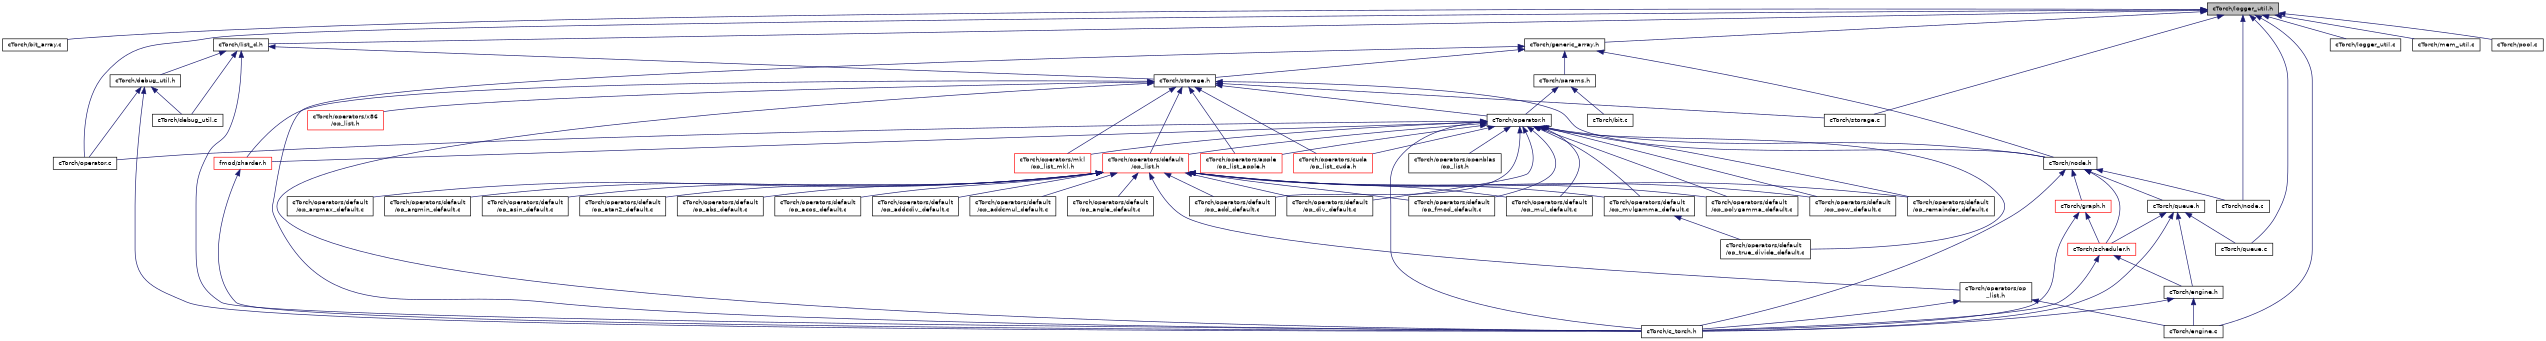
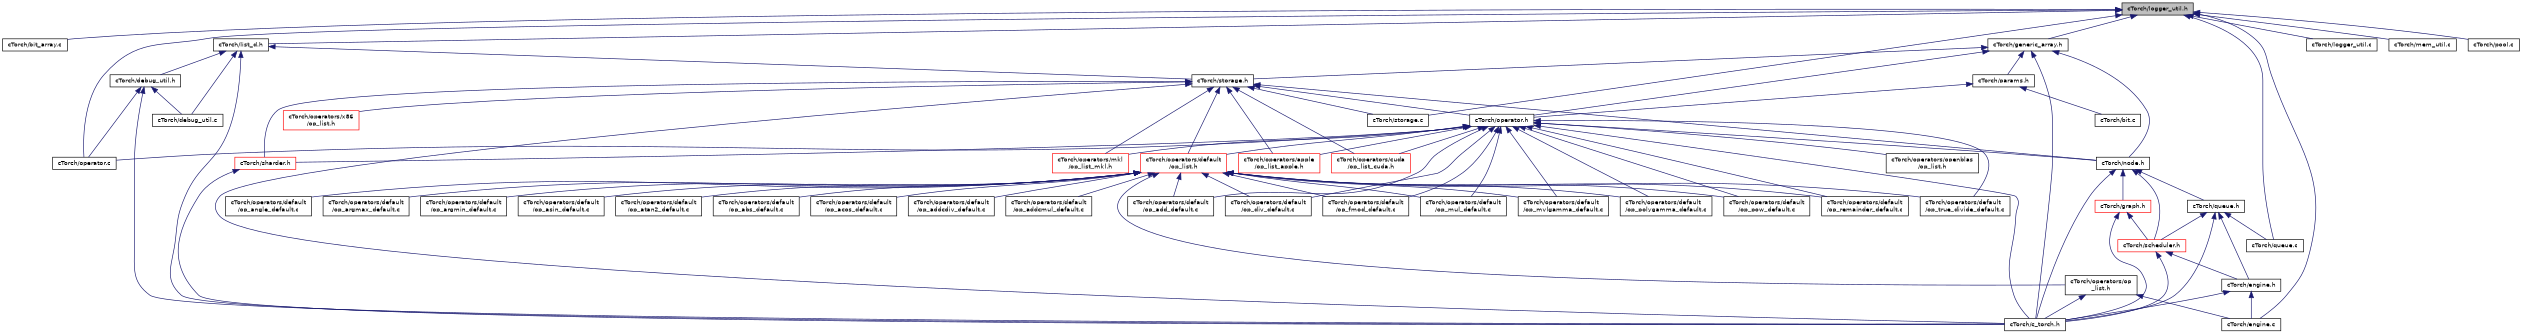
edge "cTorch/operator.h" -> "cTorch/generic_array.h": added
node "fmod/sharder.h": label "fmod/sharder.h" -> "cTorch/sharder.h"
node "cTorch/node.c": removed
edge "cTorch/operators/default /op_true_divide_default.c" -> "cTorch/operators/default /op_mvlgamma_default.c": now "cTorch/operators/default /op_true_divide_default.c" -> "cTorch/operators/default /op_list.h"
